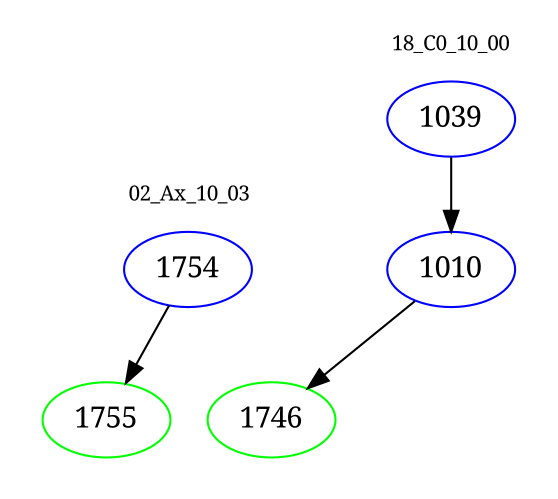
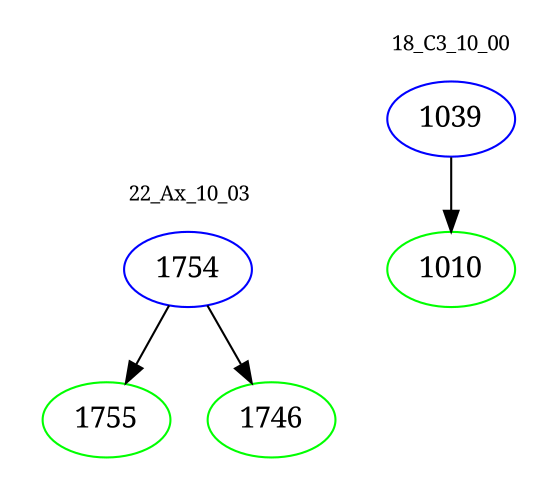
cluster "18_C0_10_00": label "18_C0_10_00" -> "18_C3_10_00"
cluster "02_Ax_10_03": label "02_Ax_10_03" -> "22_Ax_10_03"
node "1010": color blue -> green
edge "1010" -> "1746": now "1754" -> "1746"
